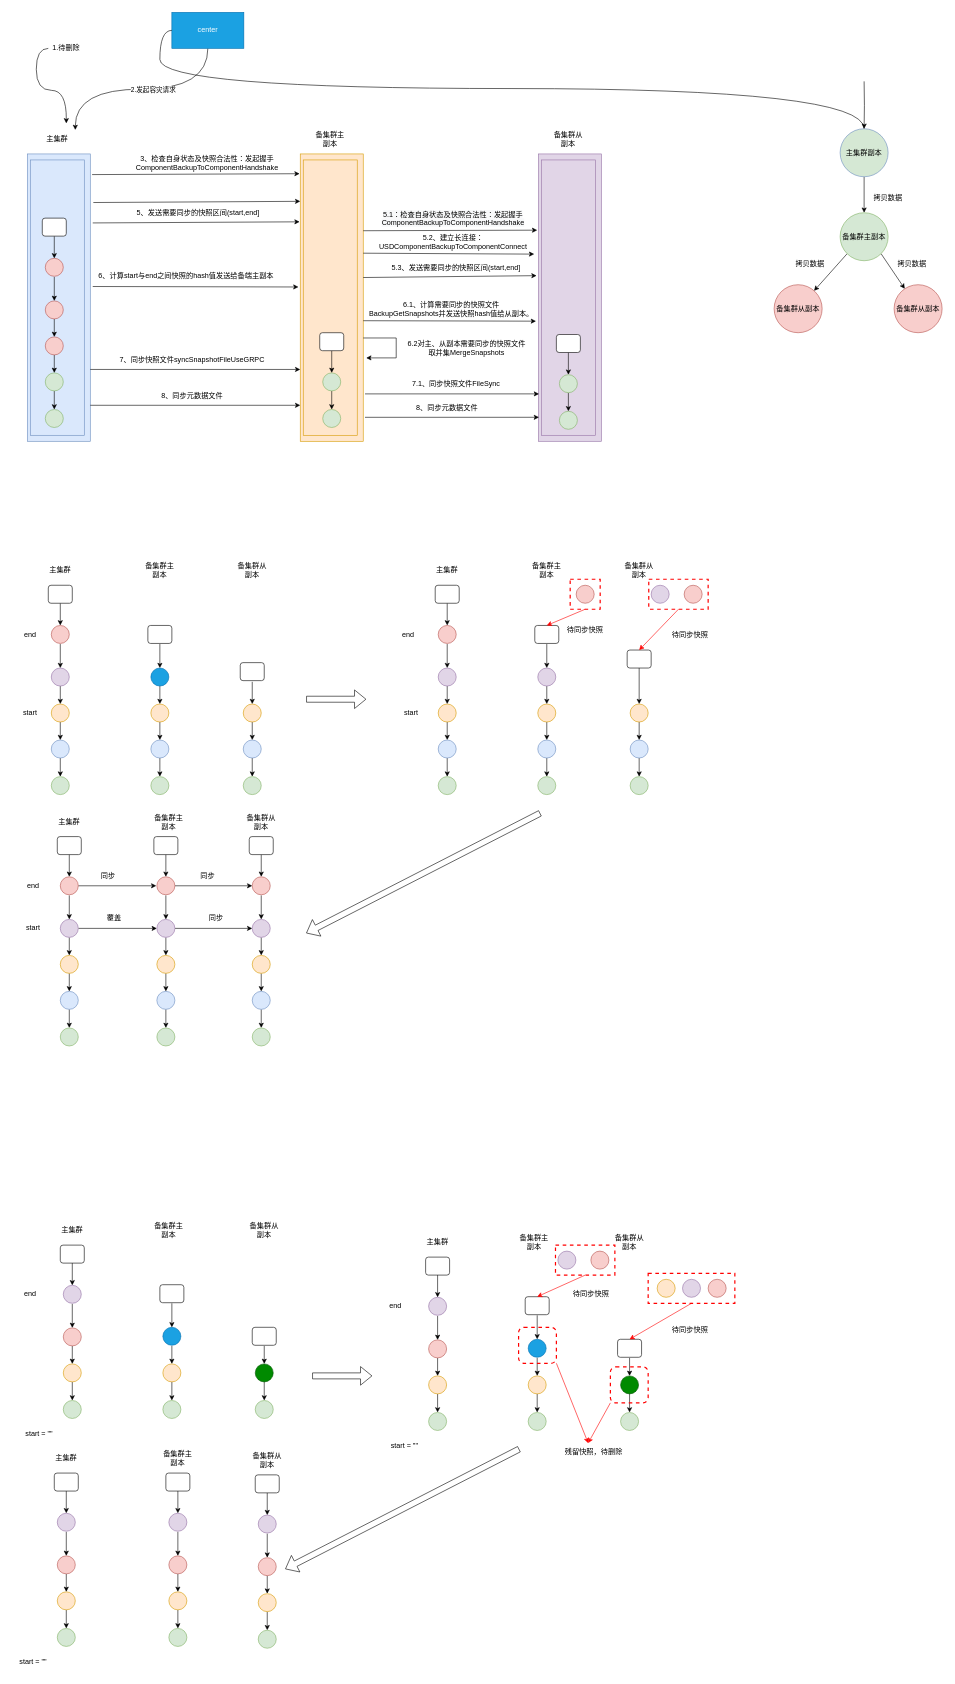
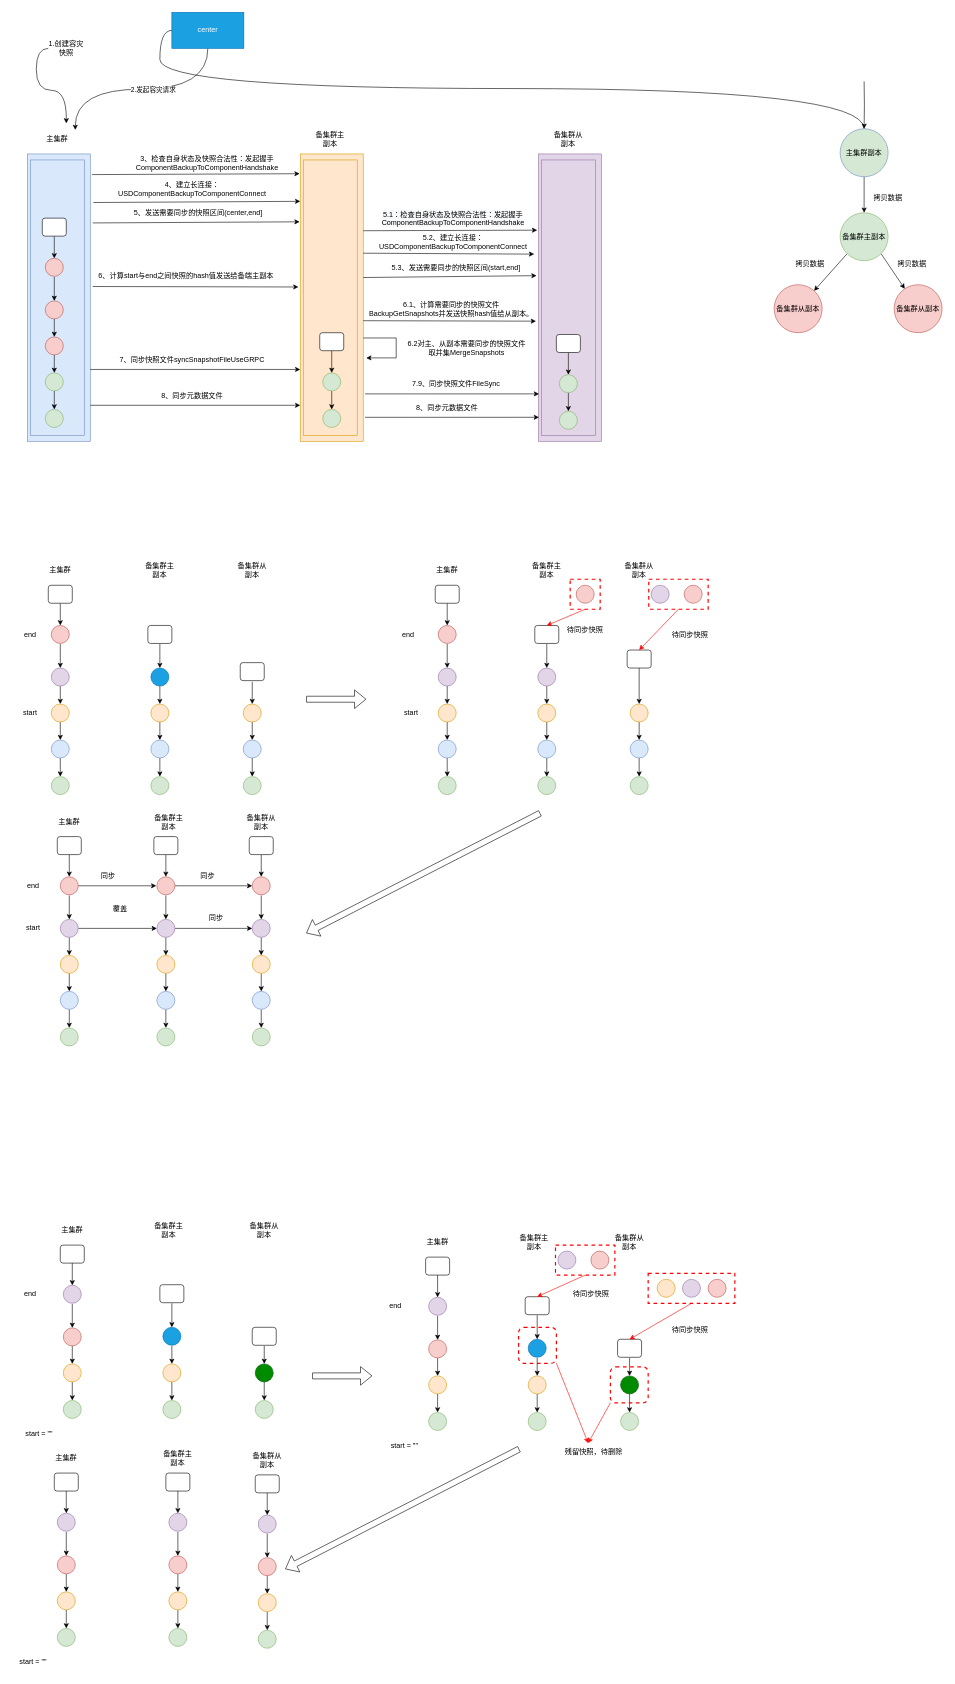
node "1.待删除": label "1.待删除" -> "1.创建容灾快照"
node "4、建立长连接： USDComponentBackupToComponentConnect": added
node "5、发送需要同步的快照区间(start,end]": label "5、发送需要同步的快照区间(start,end]" -> "5、发送需要同步的快照区间(center,end]"
node "7.1、同步快照文件FileSync": label "7.1、同步快照文件FileSync" -> "7.9、同步快照文件FileSync"
node "覆盖": moved (114, 918) -> (120, 909)
